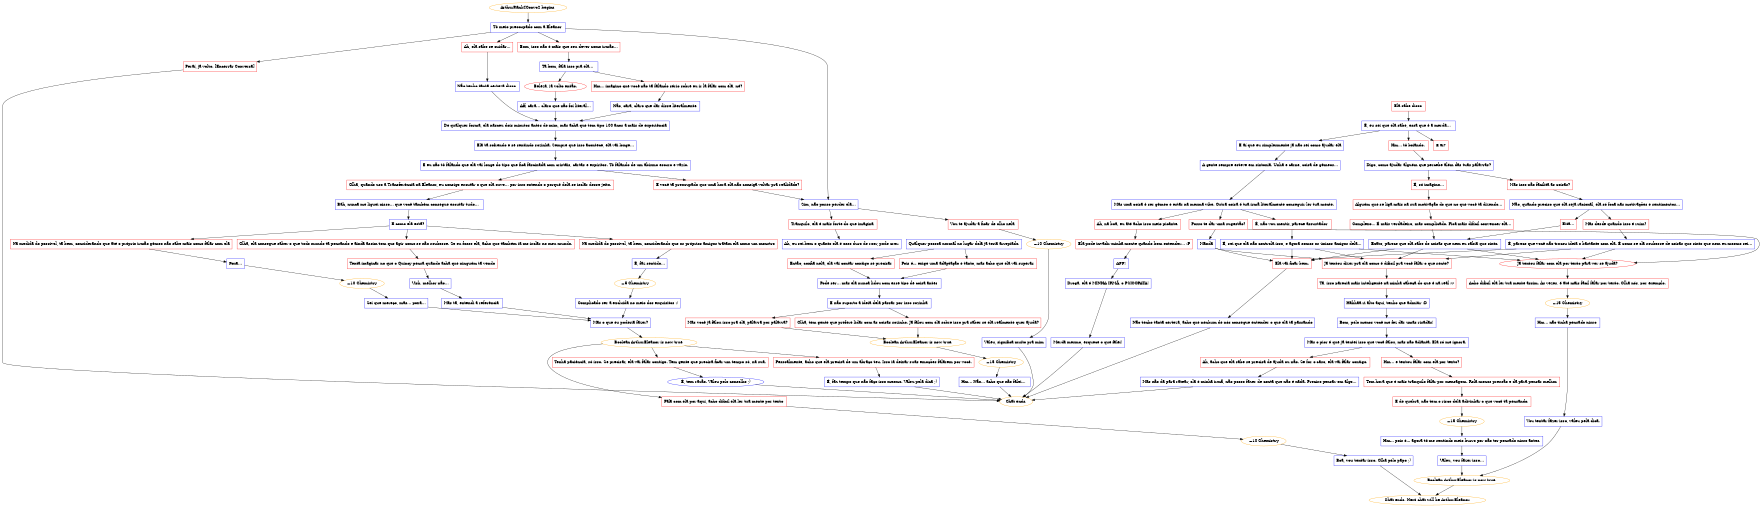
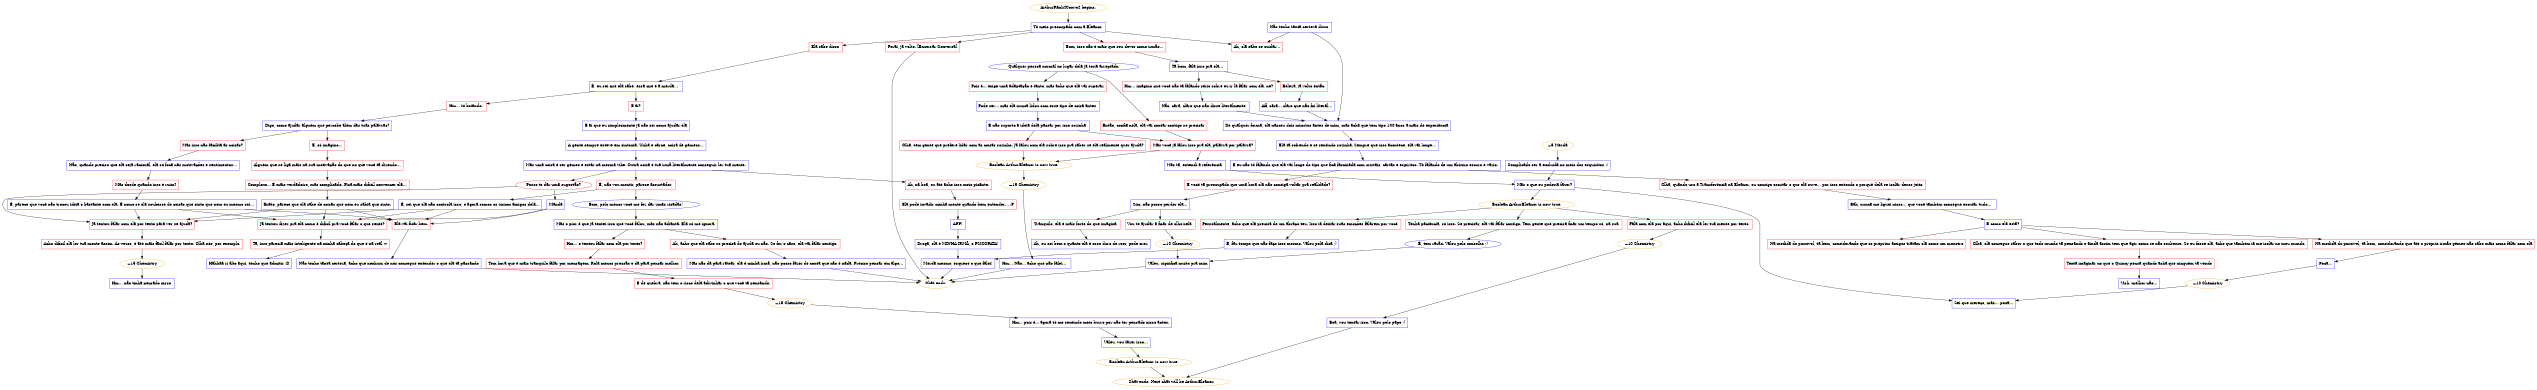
edge "Tô meio preocupado com a Eleanor" -> "Sim, não posso perder ela…": now "Tô meio preocupado com a Eleanor" -> "Ela sabe disso"
edge "Ah, ela sabe se cuidar…" -> "Não tenho tanta certeza disso": reversed
node "Beleza, já volto então.": shape ellipse -> box
node "Não, cara, claro que dar disse literalmente.": label "Não, cara, claro que dar disse literalmente." -> "Não, cara, claro que não disse literalmente."
edge "É, eu sei que ela sabe, essa que é a merda…" -> "E aí que eu simplesmente já não sei como ajudar ela": now "E aí?" -> "E aí que eu simplesmente já não sei como ajudar ela"
node "Posso te dar uma sugestão?": shape box -> ellipse
node "Eita…": removed
node "Qualquer pessoa normal no lugar dela já teria arrepiado.": shape box -> ellipse
node "É, faz sentido…": removed
node "Já tentou falar com ela por texto para ver se ajuda?": shape ellipse -> box
edge "Então, confia nela, ela vai contar contigo se precisar" -> "Pode ser… mas ela nunca lidou com esse tipo de coisa antes": now "Então, confia nela, ela vai contar contigo se precisar" -> "Mas você já falou isso pra ela, palavra por palavra?"
node "+5 Chemistry": label "+5 Chemistry" -> "+5 Merda"
edge "Vish, melhor não…" -> "Mas tá, entendi a referência": now "Mas você já falou isso pra ela, palavra por palavra?" -> "Mas tá, entendi a referência"
edge "Hahhaa ri alto aqui, tenho que admitir :D" -> "Bom, pelo menos você me fez dar umas risadas!": now "É, não vou mentir, parece assustador" -> "Bom, pelo menos você me fez dar umas risadas!"
edge "Sei que mereço, mas… poxa…" -> "Mas o que eu poderia fazer?": reversed
node "Bom, pelo menos você me fez dar umas risadas!": shape box -> ellipse
edge "É, tem razão. Valeu pelo conselho ;)" -> "Chat ends.": now "É, tem razão. Valeu pelo conselho ;)" -> "Valeu, significa muito pra mim"
edge "É, faz tempo que não faço isso mesmo. Valeu pela dica ;)" -> "Chat ends.": now "É, faz tempo que não faço isso mesmo. Valeu pela dica ;)" -> "Merda mesmo, esquece o que falei!"
node "Vou tentar fazer isso, valeu pela dica.": removed
node "Boa, vou tentar isso. Olha pelo papo ;)": label "Boa, vou tentar isso. Olha pelo papo ;)" -> "Boa, vou tentar isso. Valeu pelo papo ;)"
